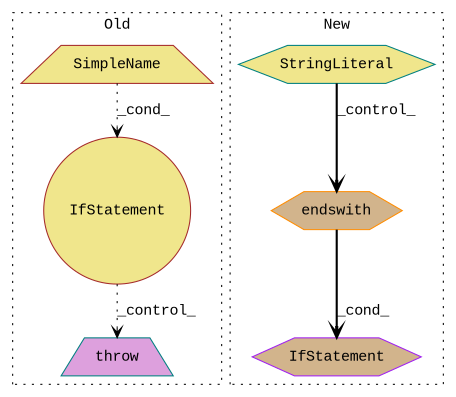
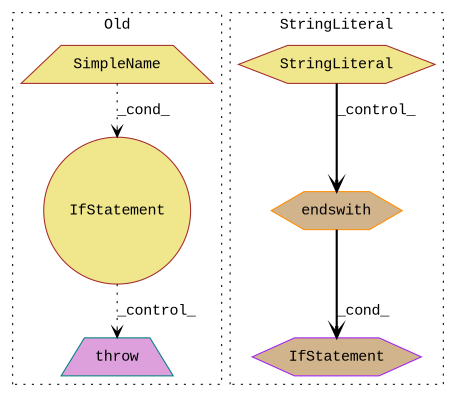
cluster "New": label "New" -> "StringLiteral"
node "StringLiteral": color teal -> brown
